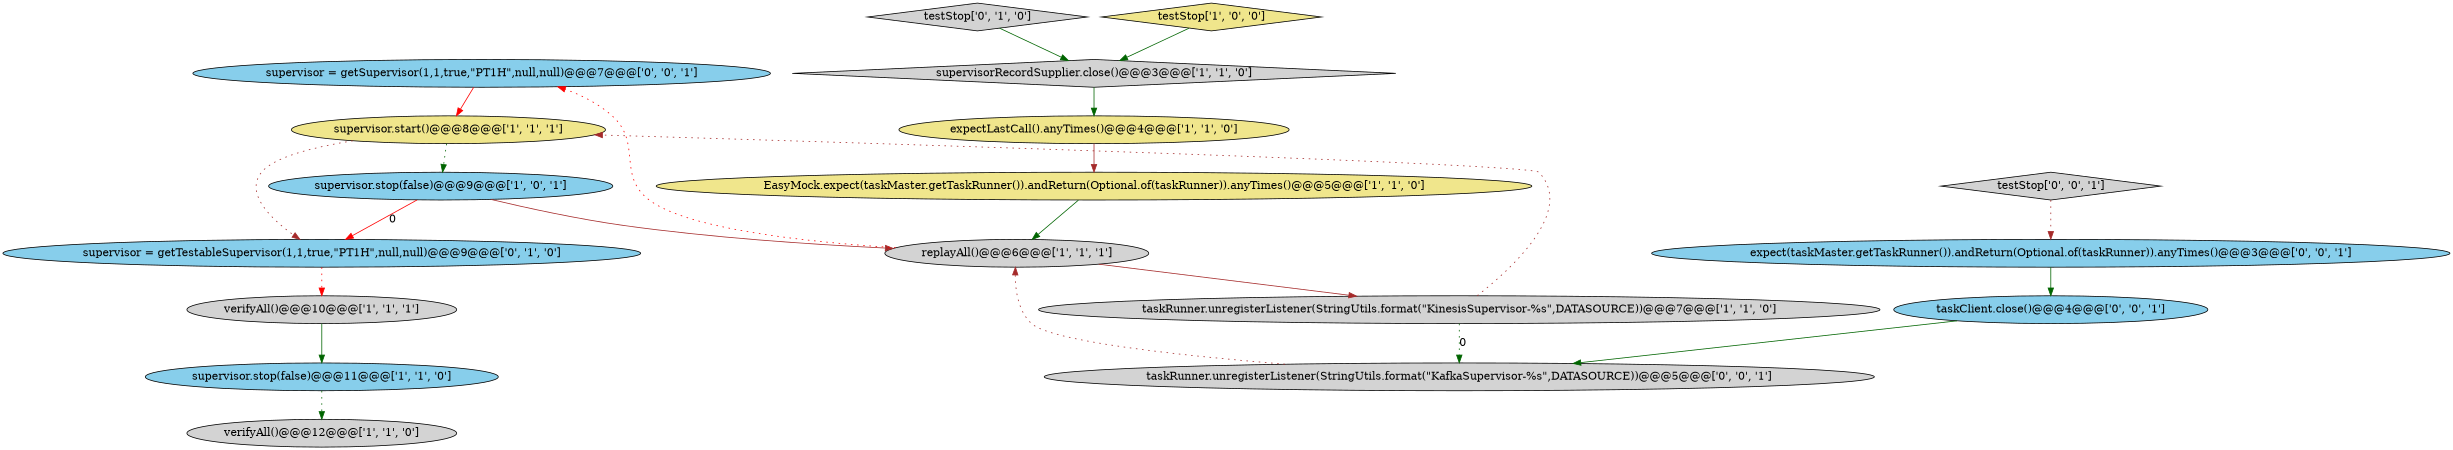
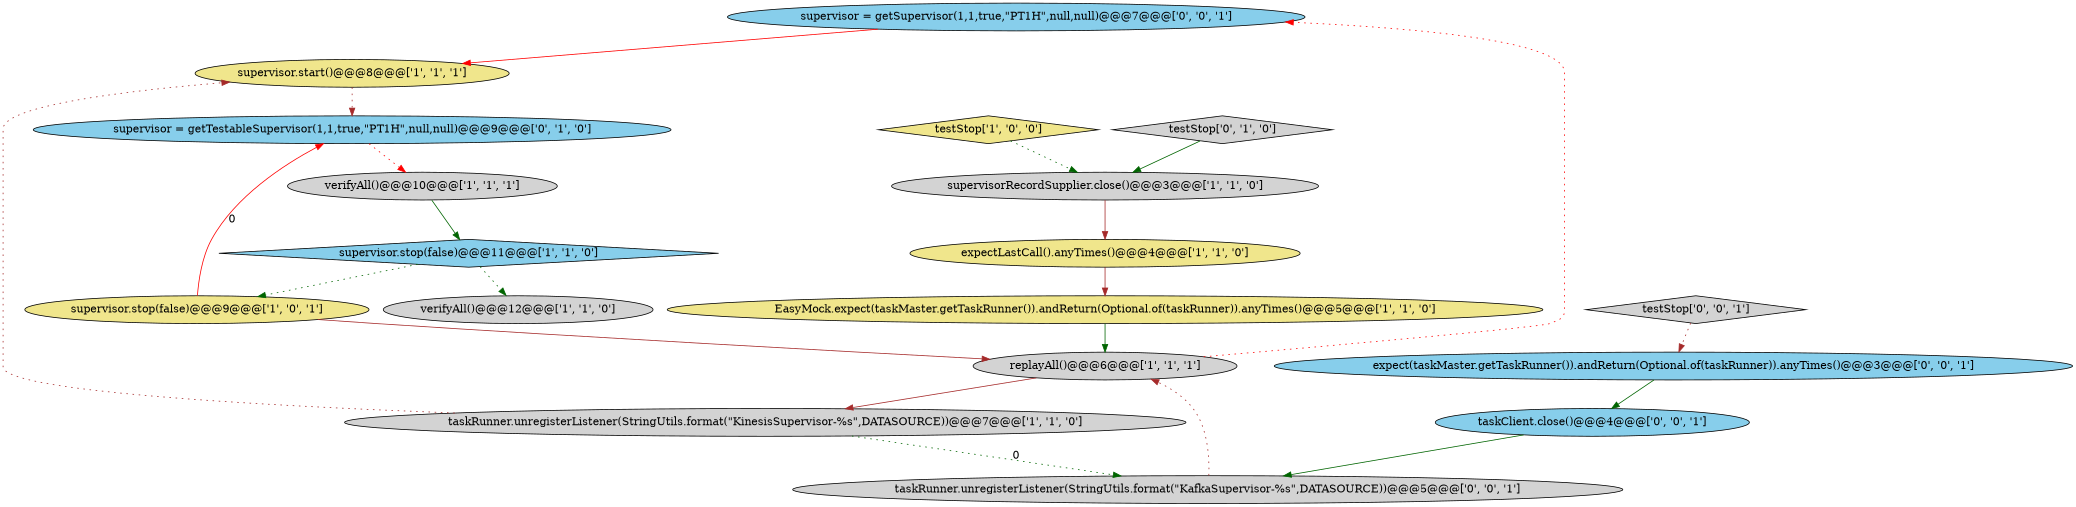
edge "testStop['1', '0', '0']" -> "supervisorRecordSupplier.close()@@@3@@@['1', '1', '0']": style solid -> dotted
node "supervisorRecordSupplier.close()@@@3@@@['1', '1', '0']": shape diamond -> ellipse
edge "supervisorRecordSupplier.close()@@@3@@@['1', '1', '0']" -> "expectLastCall().anyTimes()@@@4@@@['1', '1', '0']": color darkgreen -> brown
edge "supervisor.start()@@@8@@@['1', '1', '1']" -> "supervisor.stop(false)@@@9@@@['1', '0', '1']": now "supervisor.stop(false)@@@11@@@['1', '1', '0']" -> "supervisor.stop(false)@@@9@@@['1', '0', '1']"
node "supervisor.stop(false)@@@9@@@['1', '0', '1']": fillcolor skyblue -> khaki
node "supervisor.stop(false)@@@11@@@['1', '1', '0']": shape ellipse -> diamond
